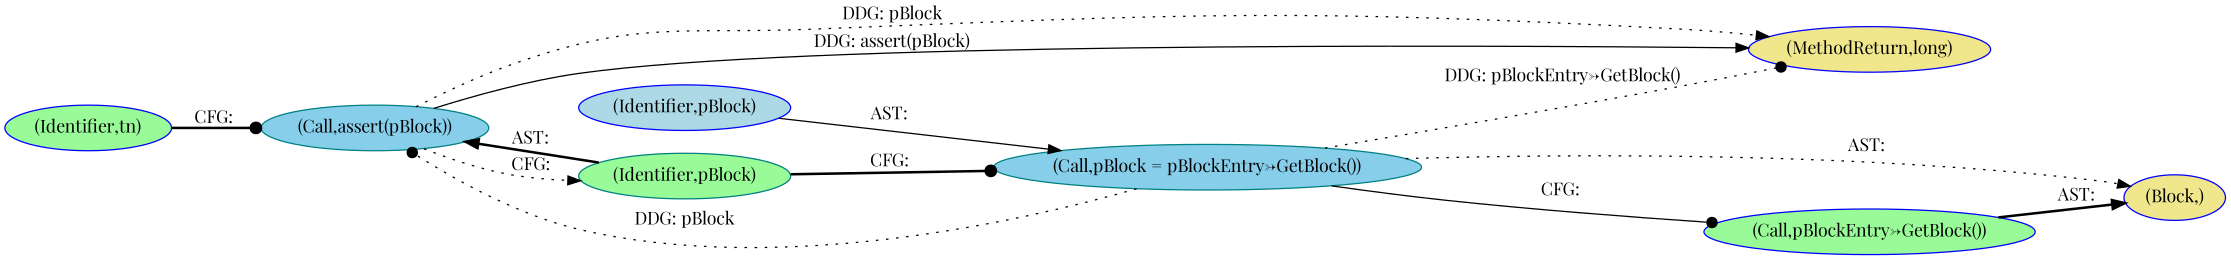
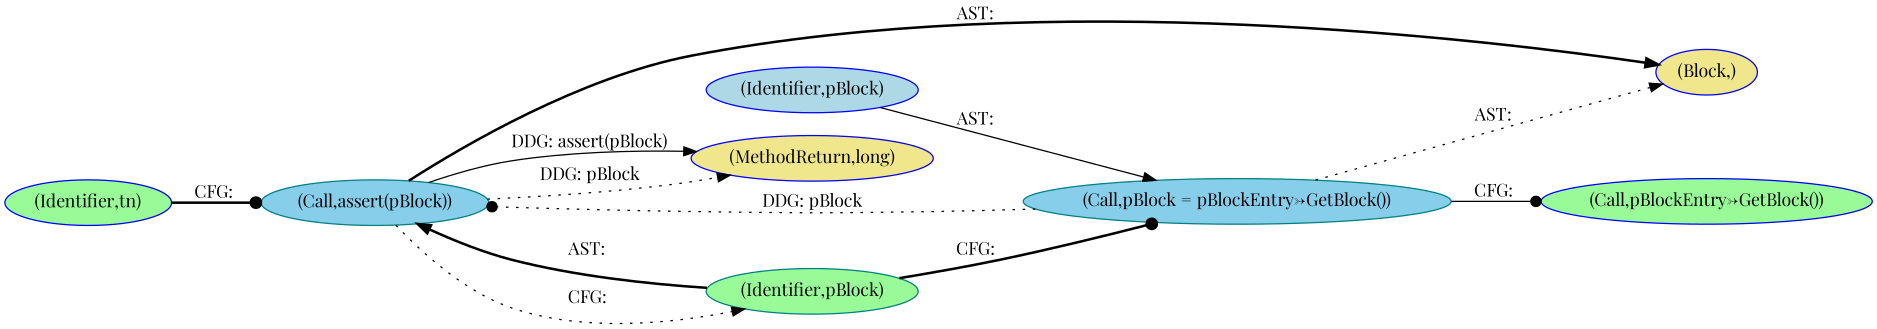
edge "(Call,pBlock = pBlockEntry->GetBlock())" -> "(MethodReturn,long)": removed, label "DDG: pBlockEntry->GetBlock()"
edge "(Call,pBlockEntry->GetBlock())" -> "(Block,)": now "(Call,assert(pBlock))" -> "(Block,)"
